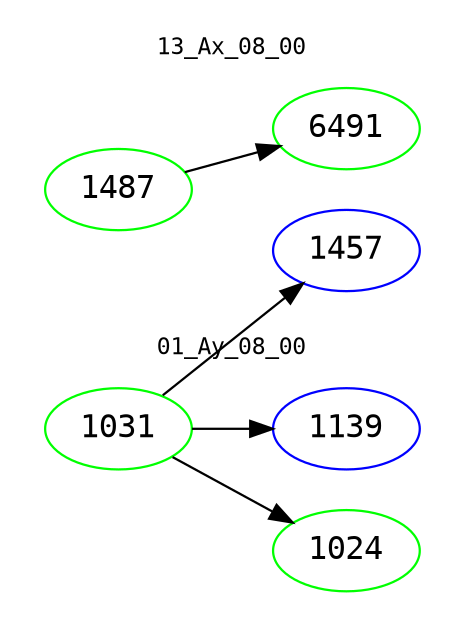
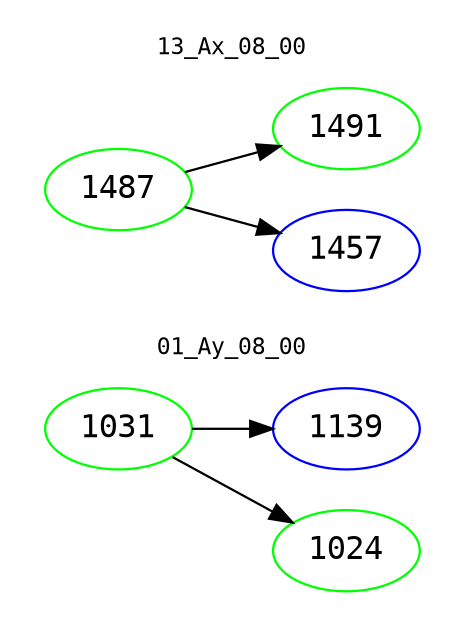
node "6491": label "6491" -> "1491"
edge "1031" -> "1457": now "1487" -> "1457"
